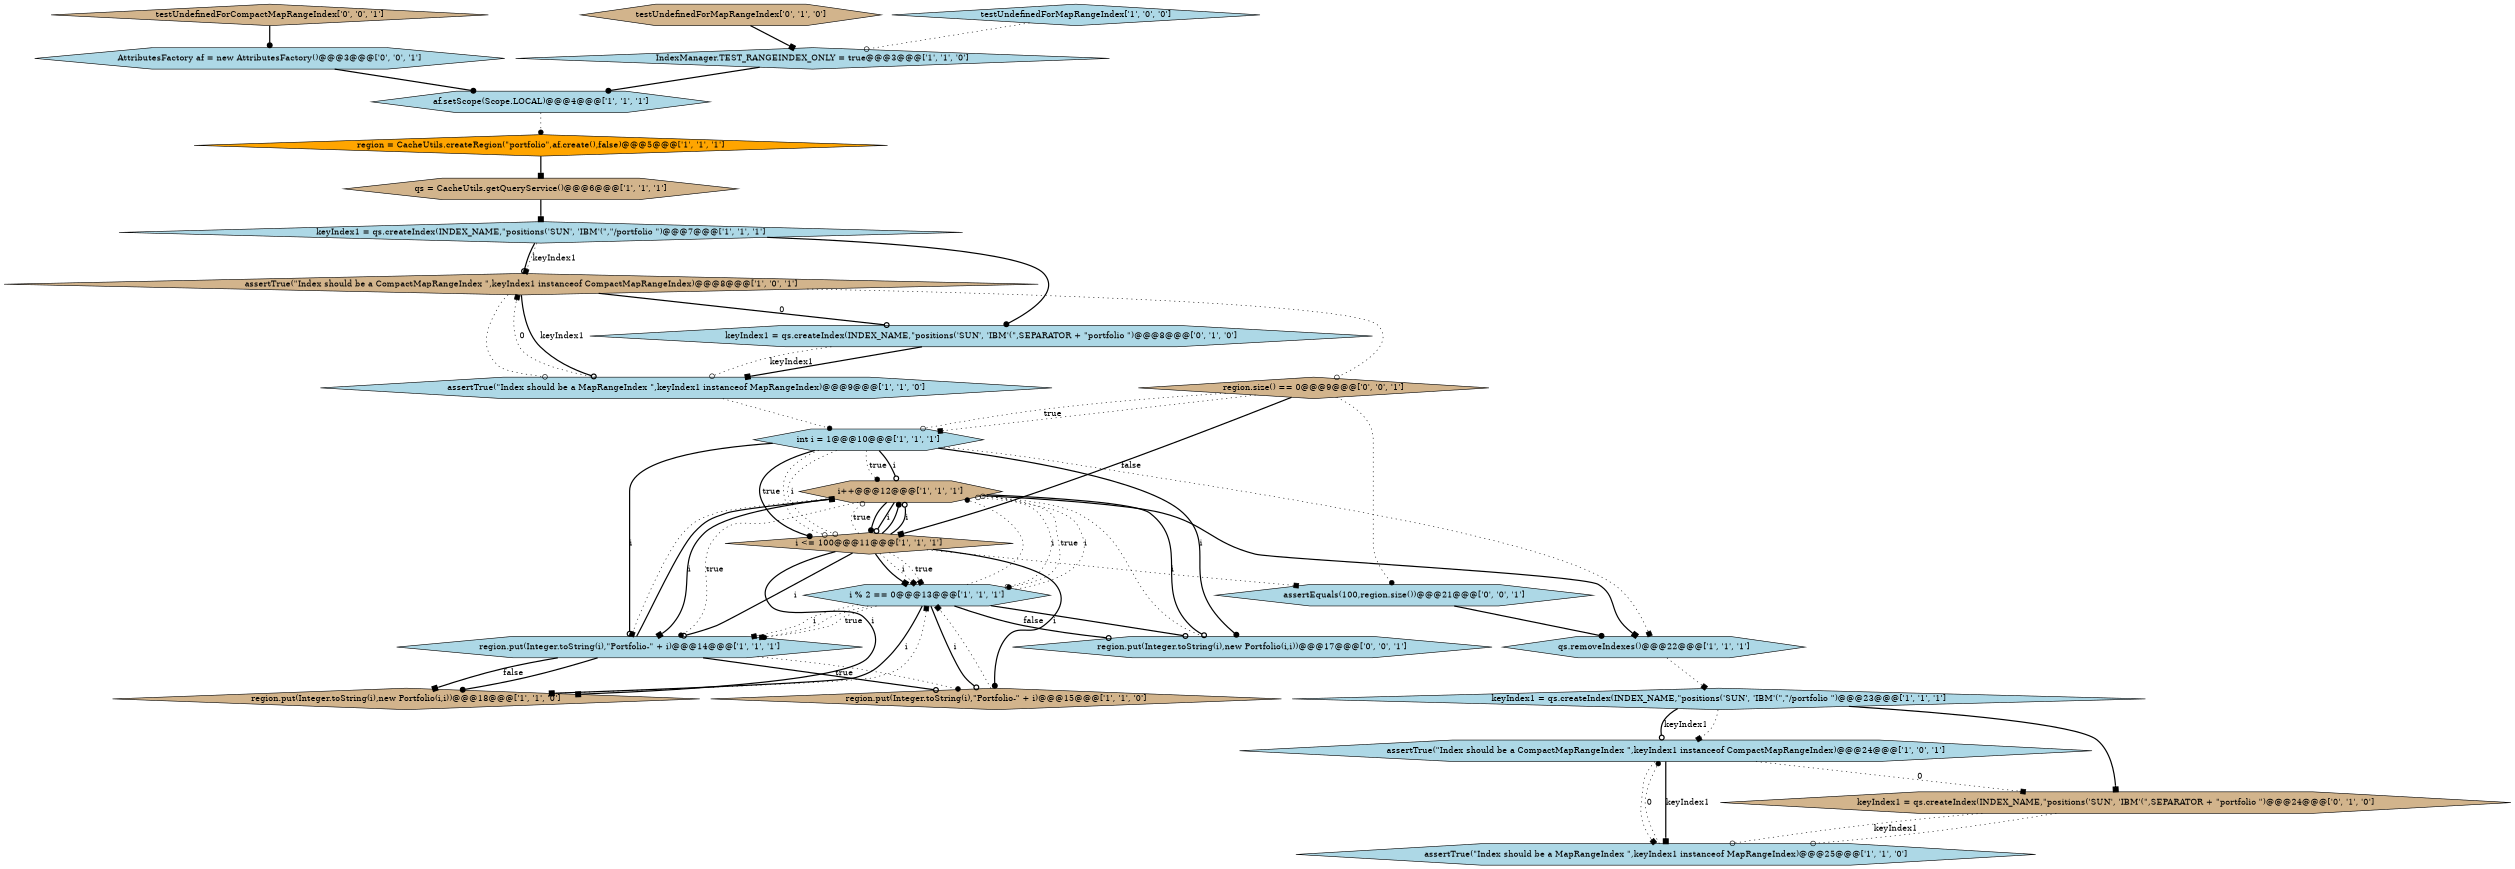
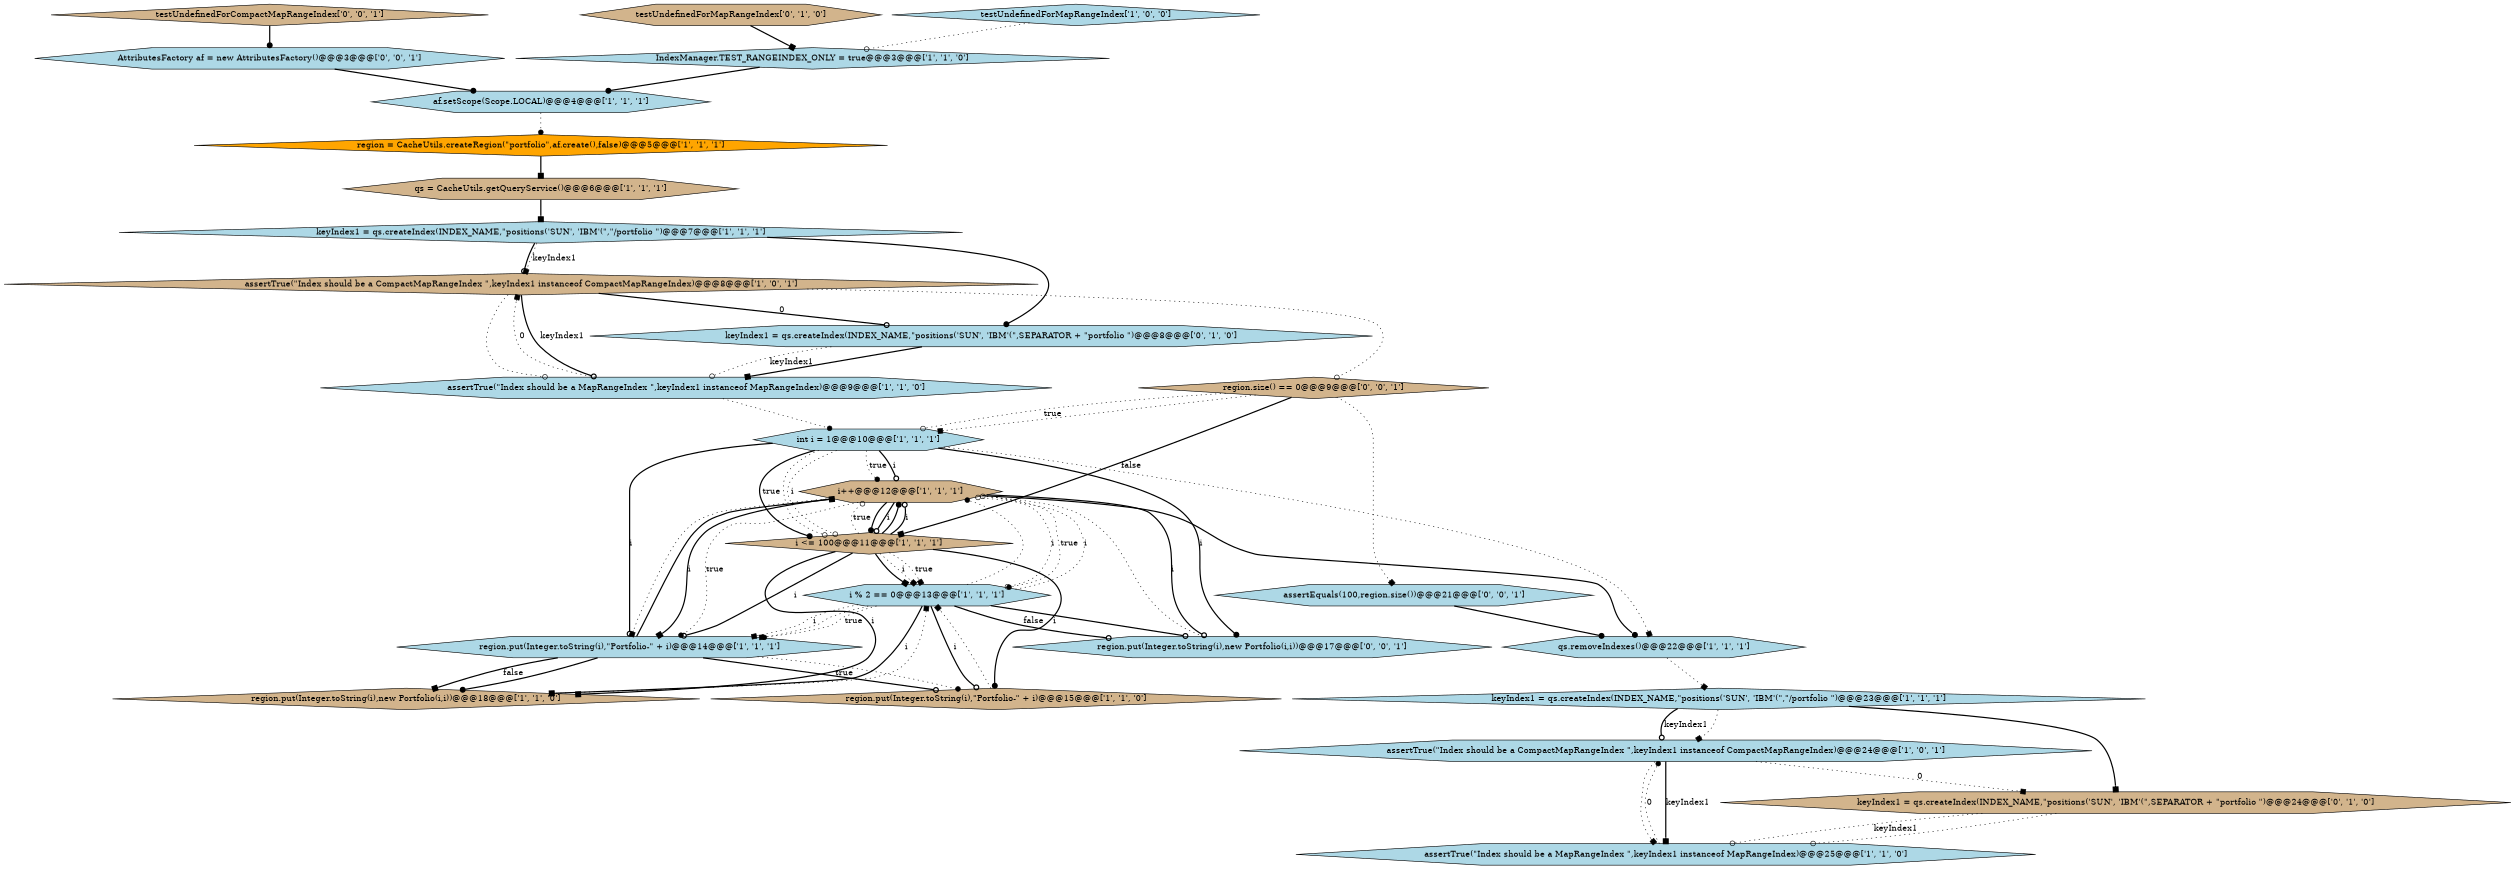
edge "region.size() == 0@@@9@@@['0', '0', '1']" -> "assertEquals(100,region.size())@@@21@@@['0', '0', '1']": arrowhead dot -> box
edge "i++@@@12@@@['1', '1', '1']" -> "qs.removeIndexes()@@@22@@@['1', '1', '1']": arrowhead box -> dot
edge "i <= 100@@@11@@@['1', '1', '1']" -> "assertEquals(100,region.size())@@@21@@@['0', '0', '1']": removed
